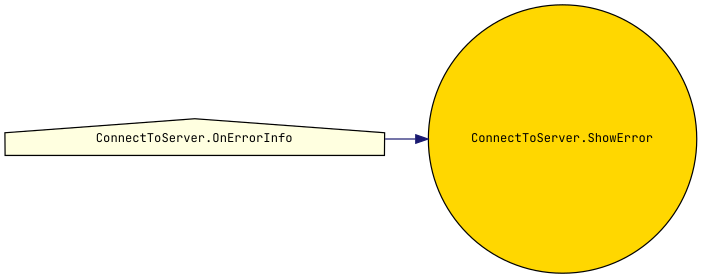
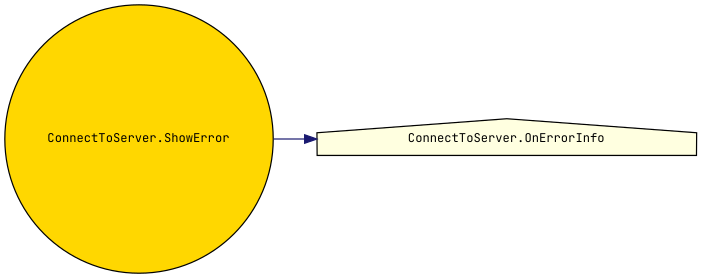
edge "ConnectToServer.OnErrorInfo" -> "ConnectToServer.ShowError": reversed
